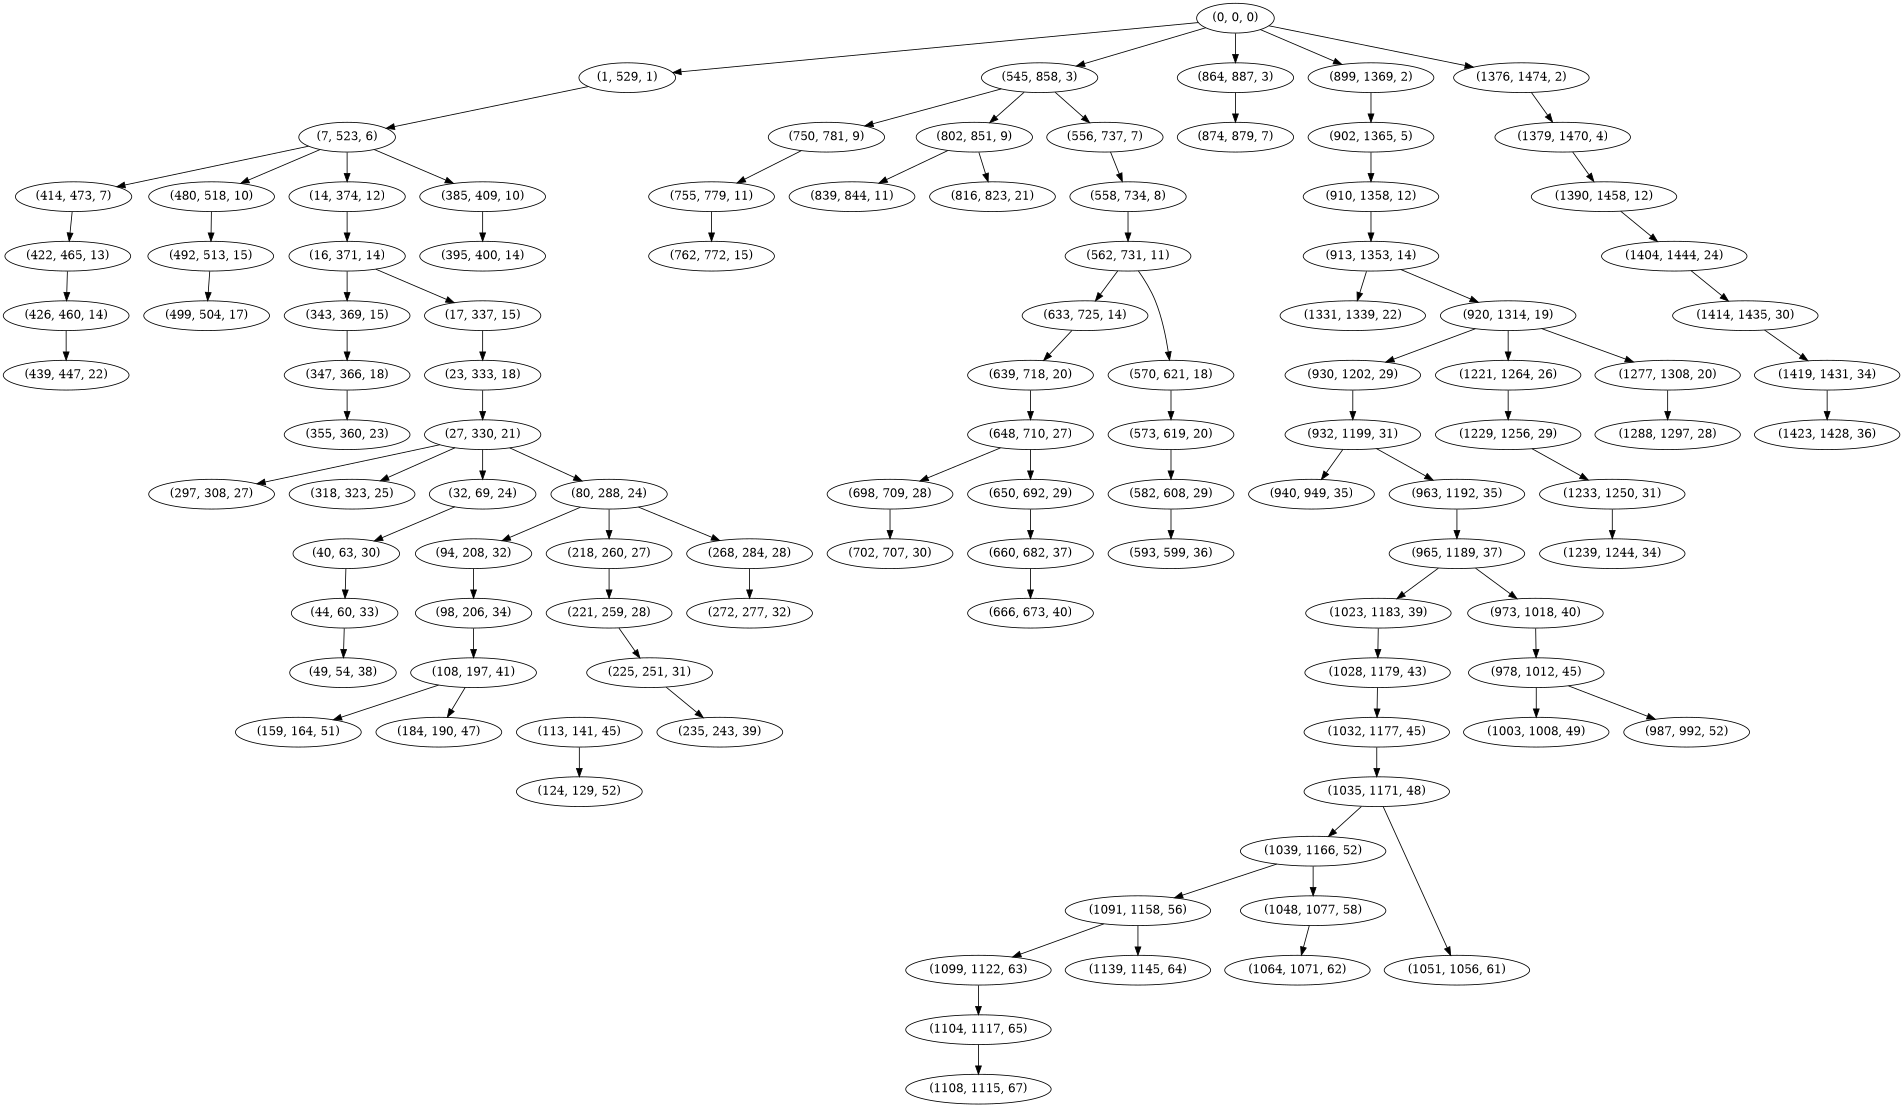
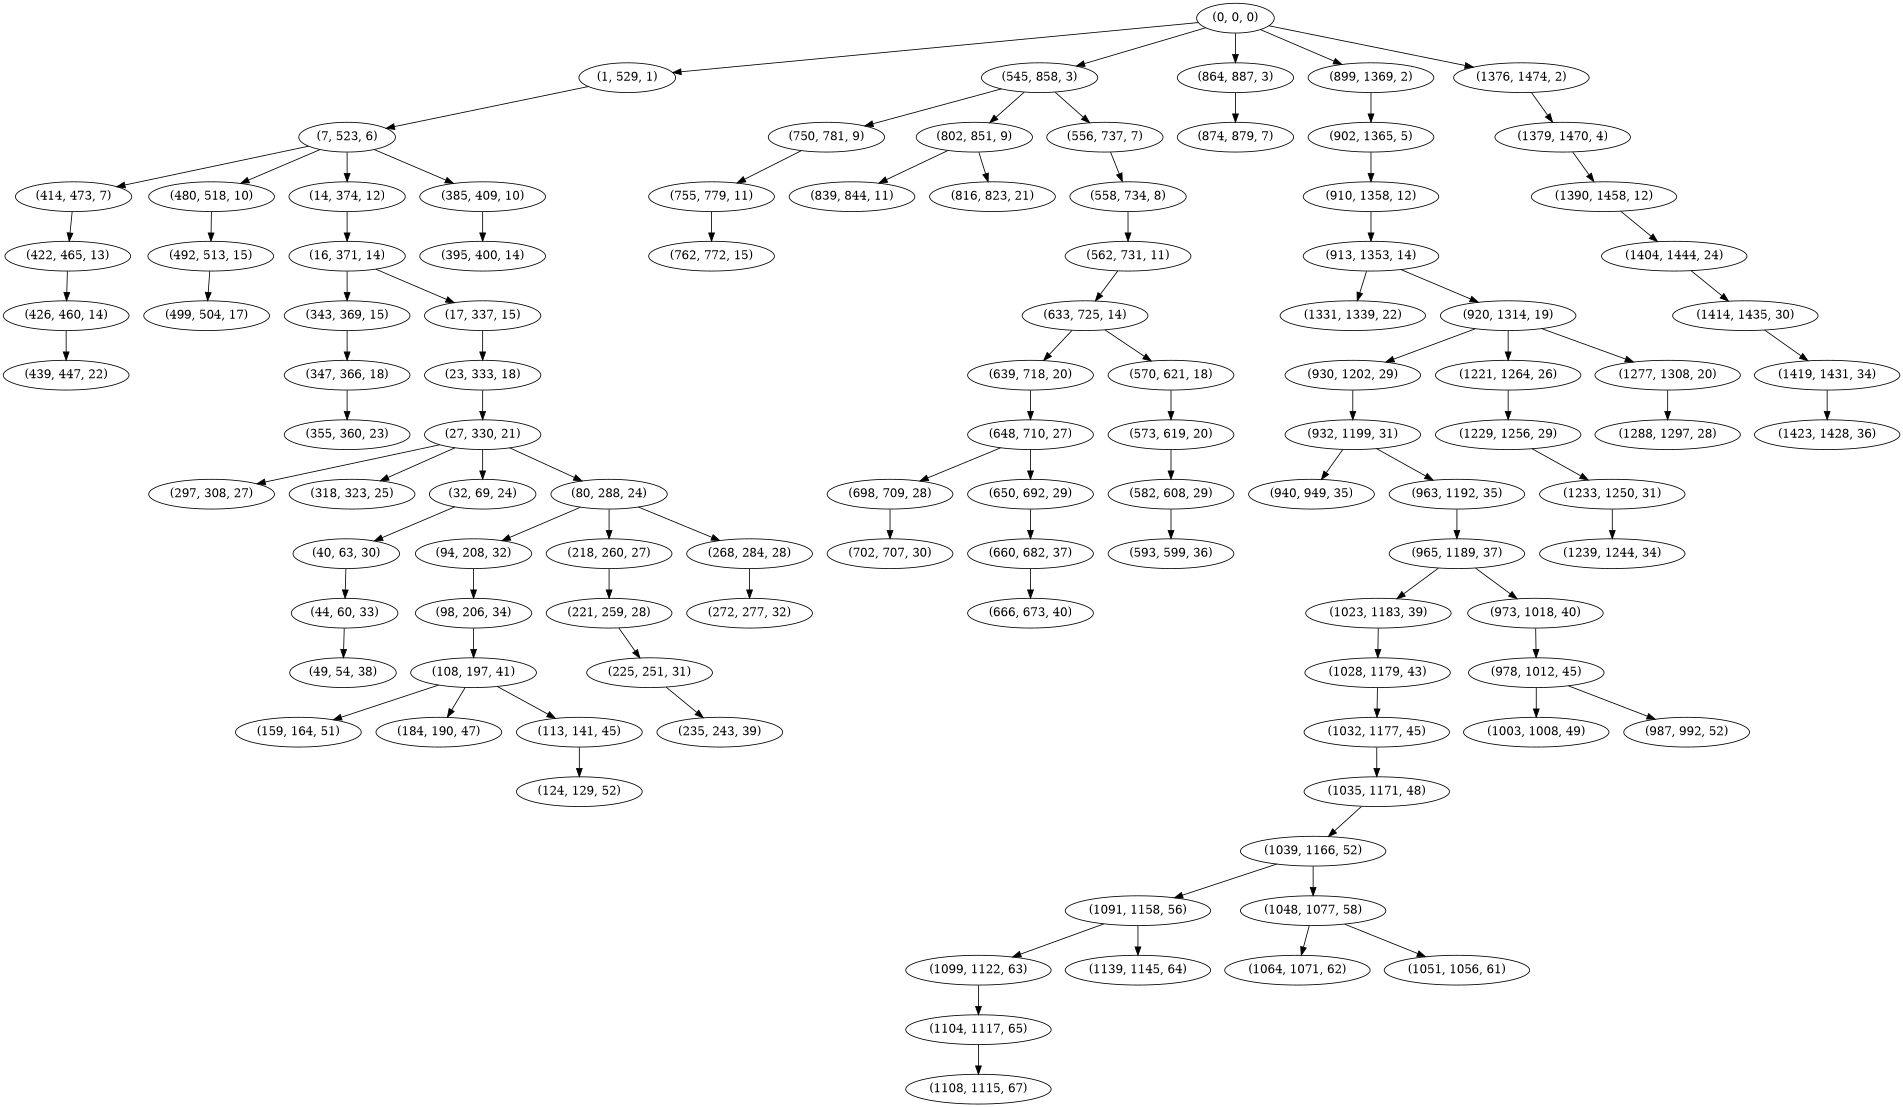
edge "(562, 731, 11)" -> "(570, 621, 18)": now "(633, 725, 14)" -> "(570, 621, 18)"
edge "(108, 197, 41)" -> "(113, 141, 45)": added
edge "(1035, 1171, 48)" -> "(1051, 1056, 61)": now "(1048, 1077, 58)" -> "(1051, 1056, 61)"
